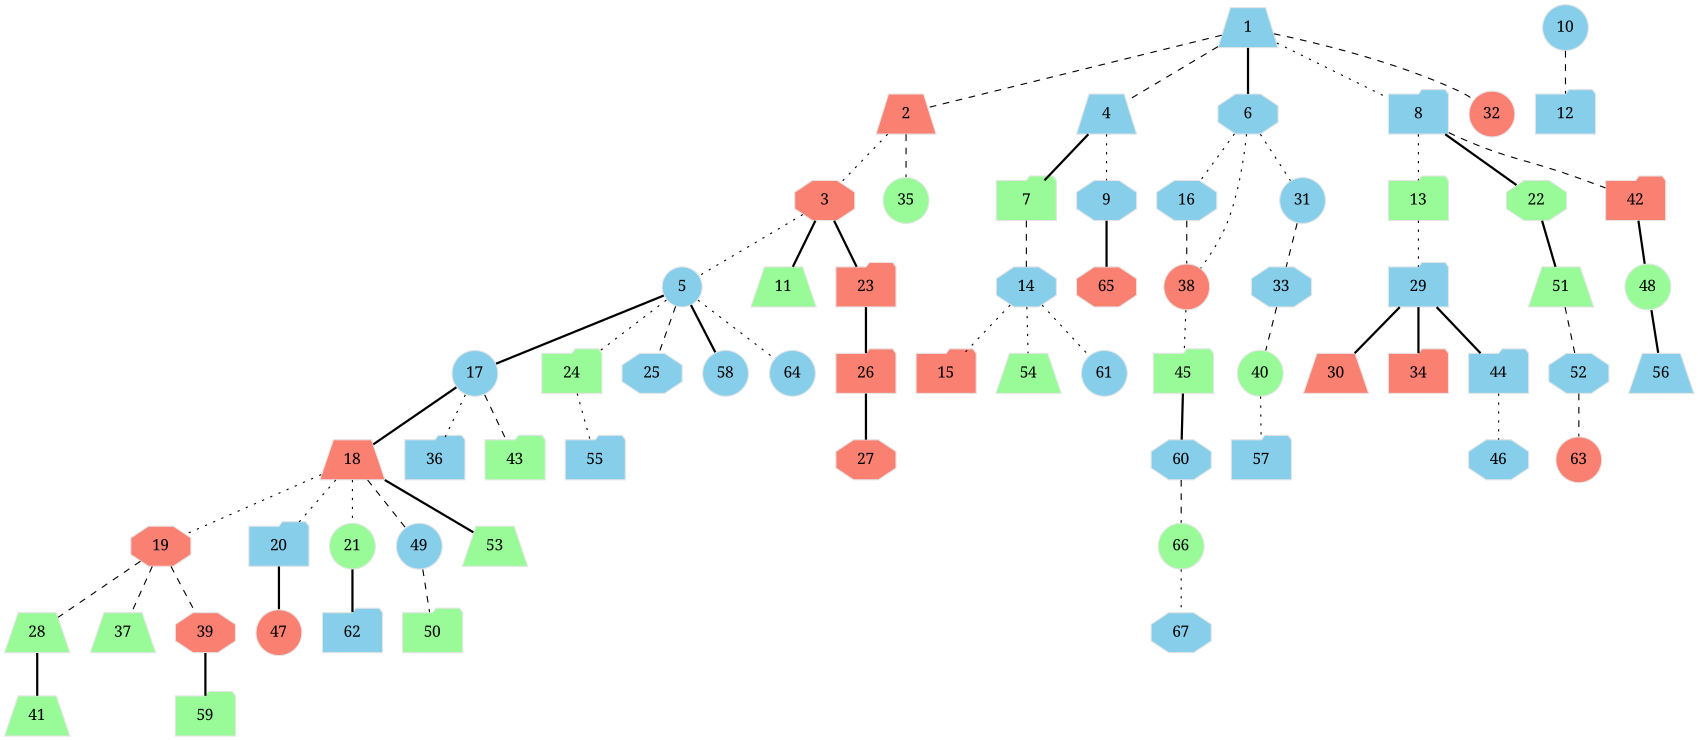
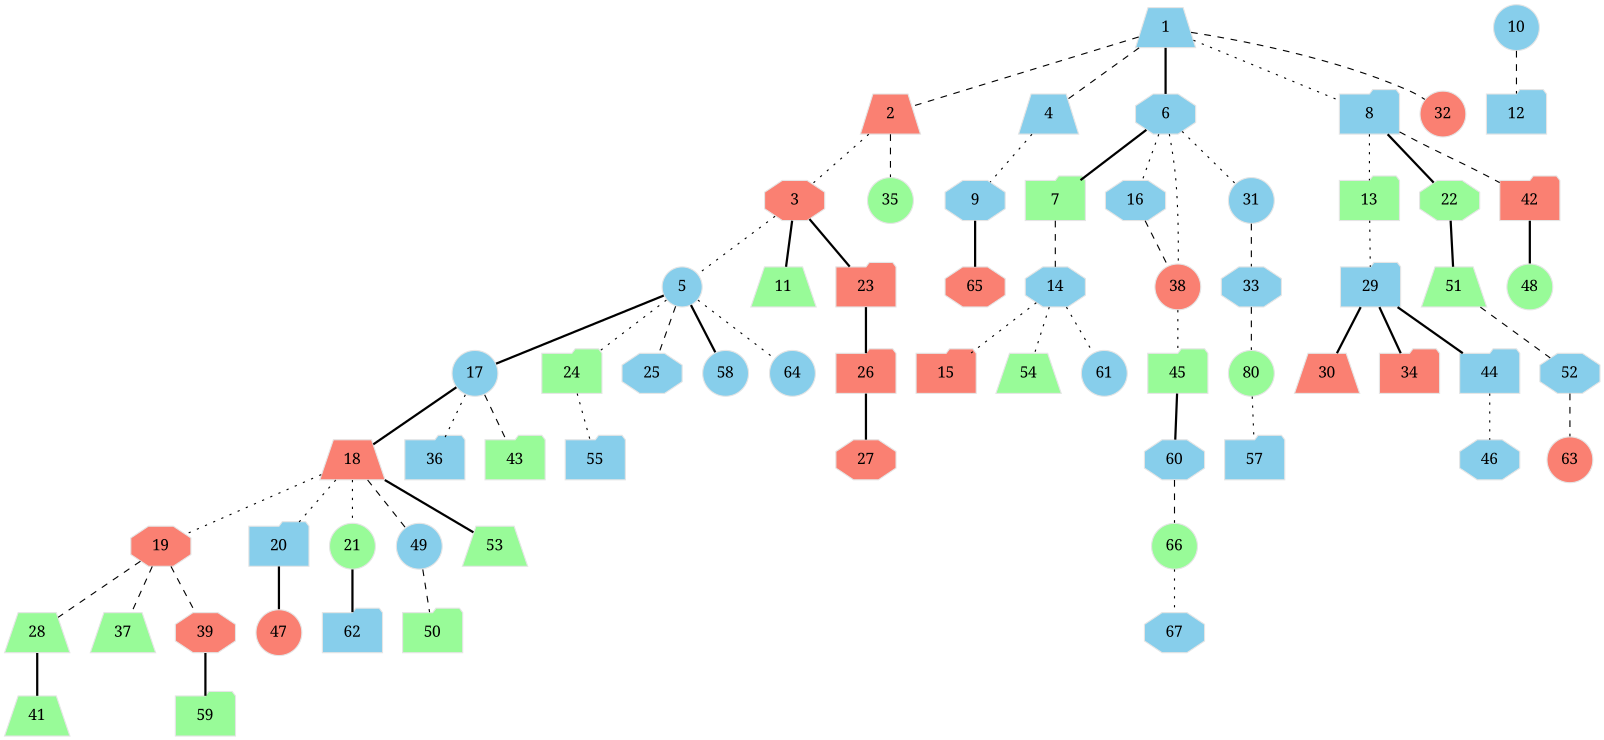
edge "4" -- "7": now "6" -- "7"
node "40": label "40" -> "80"
node "56": removed
